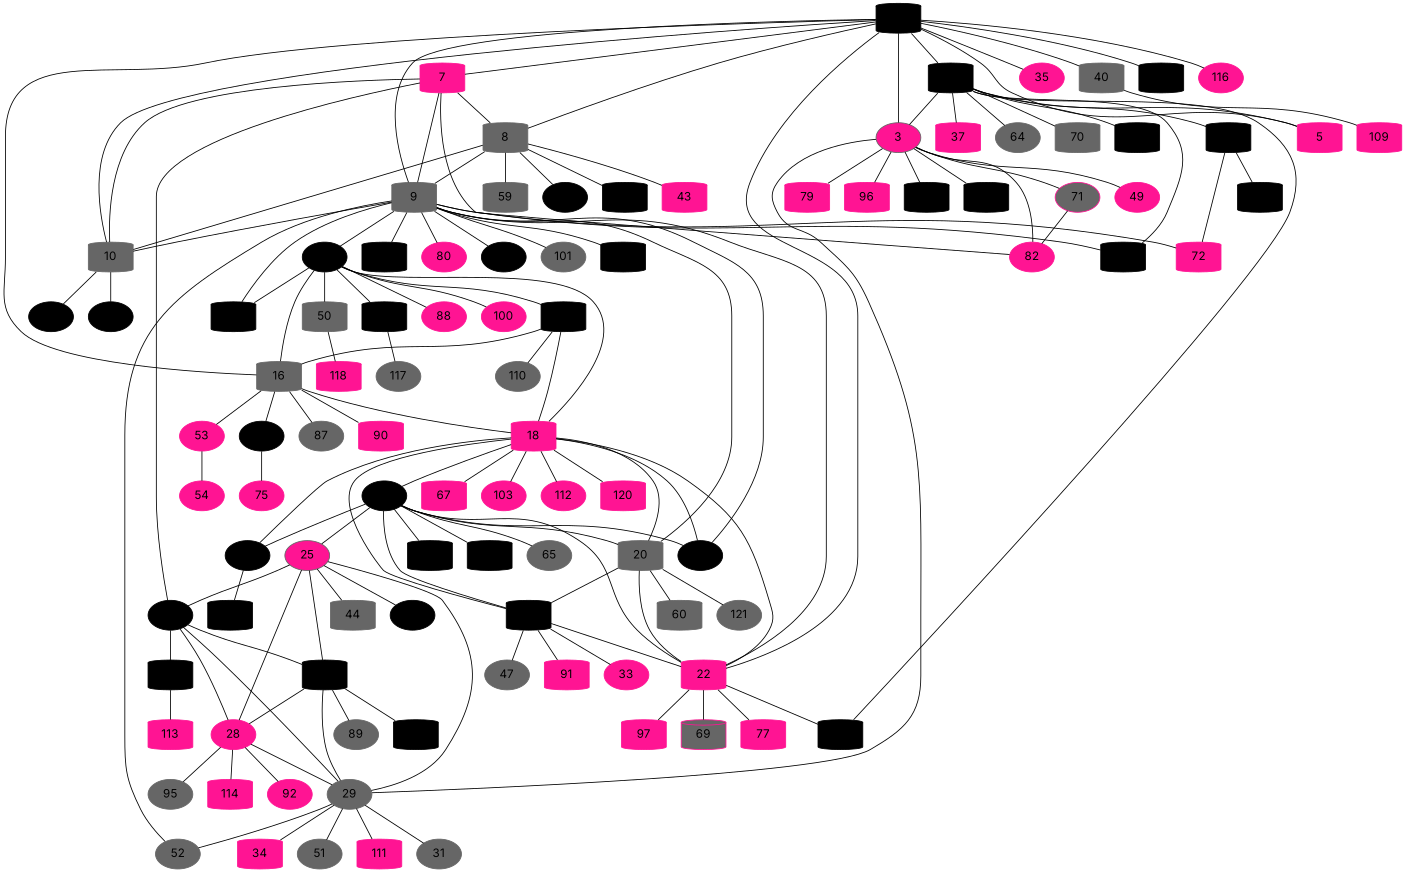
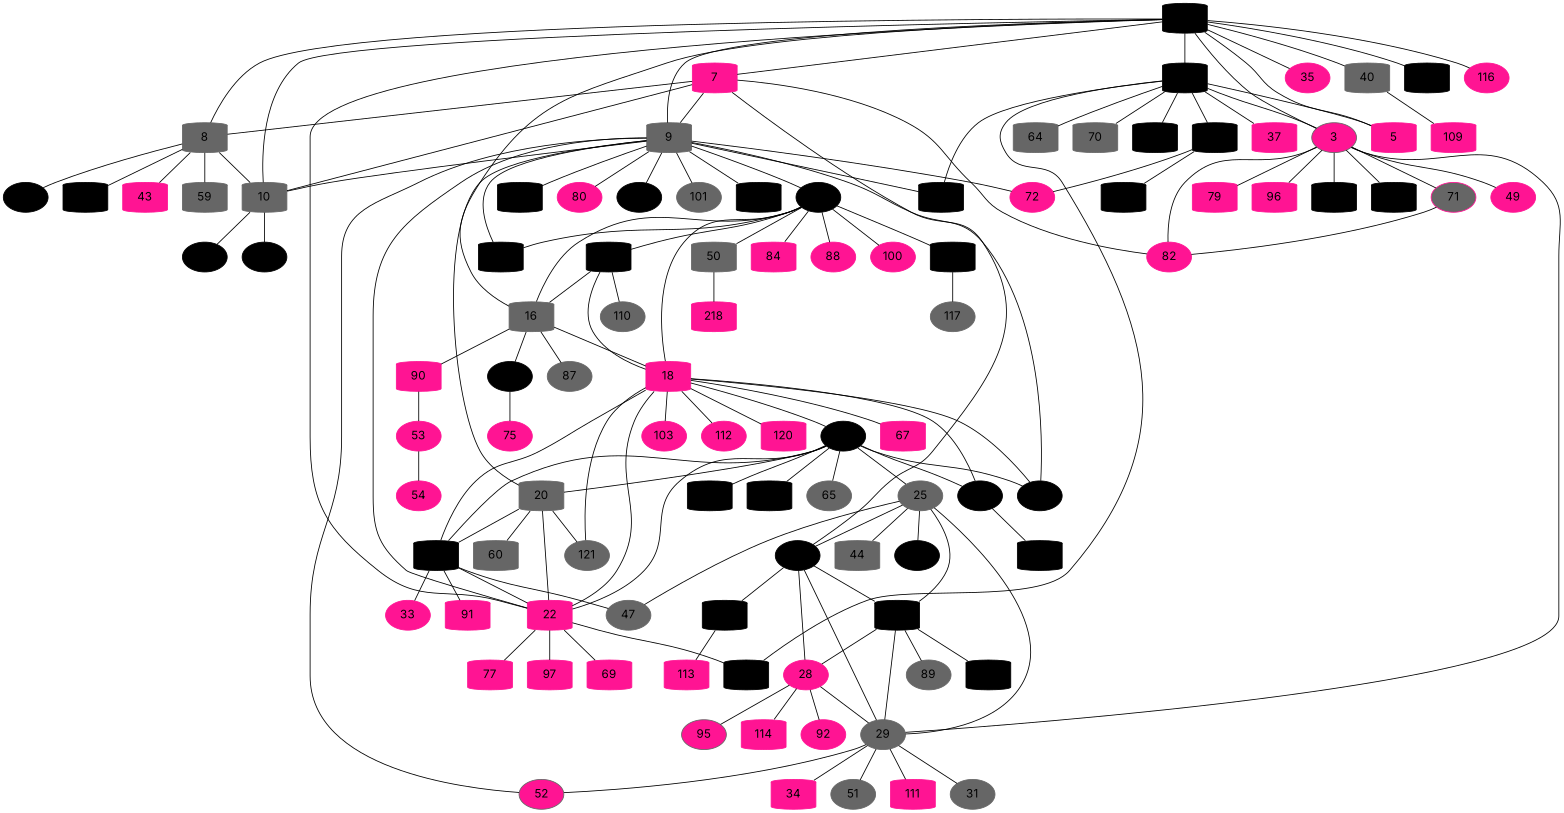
node "64": shape ellipse -> cylinder
edge "8" -- "9": removed
node "84": added
node "72": shape cylinder -> ellipse
node "118": label "118" -> "218"
edge "16" -- "53": now "90" -- "53"
edge "18" -- "20": now "18" -- "121"
node "25": fillcolor deeppink -> gray40
edge "25" -- "28": now "25" -- "47"
node "69": fillcolor gray40 -> deeppink
node "95": fillcolor gray40 -> deeppink
node "52": fillcolor gray40 -> deeppink
